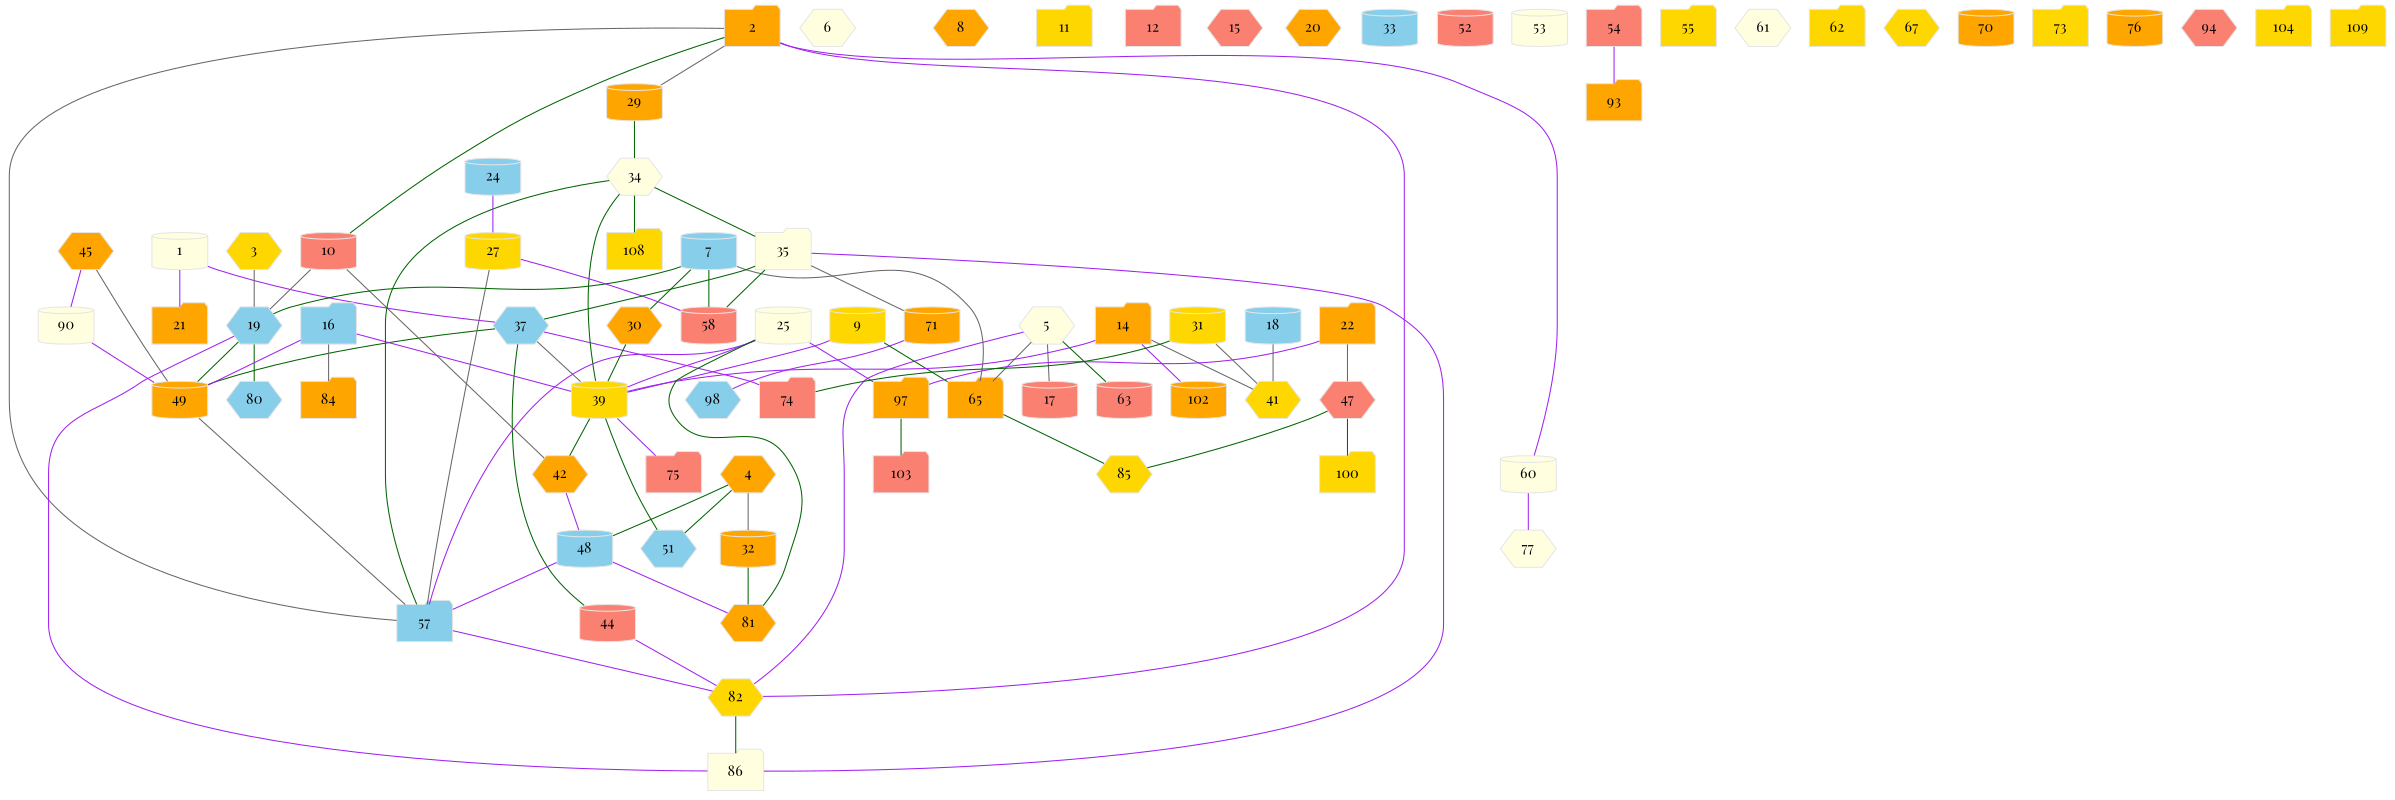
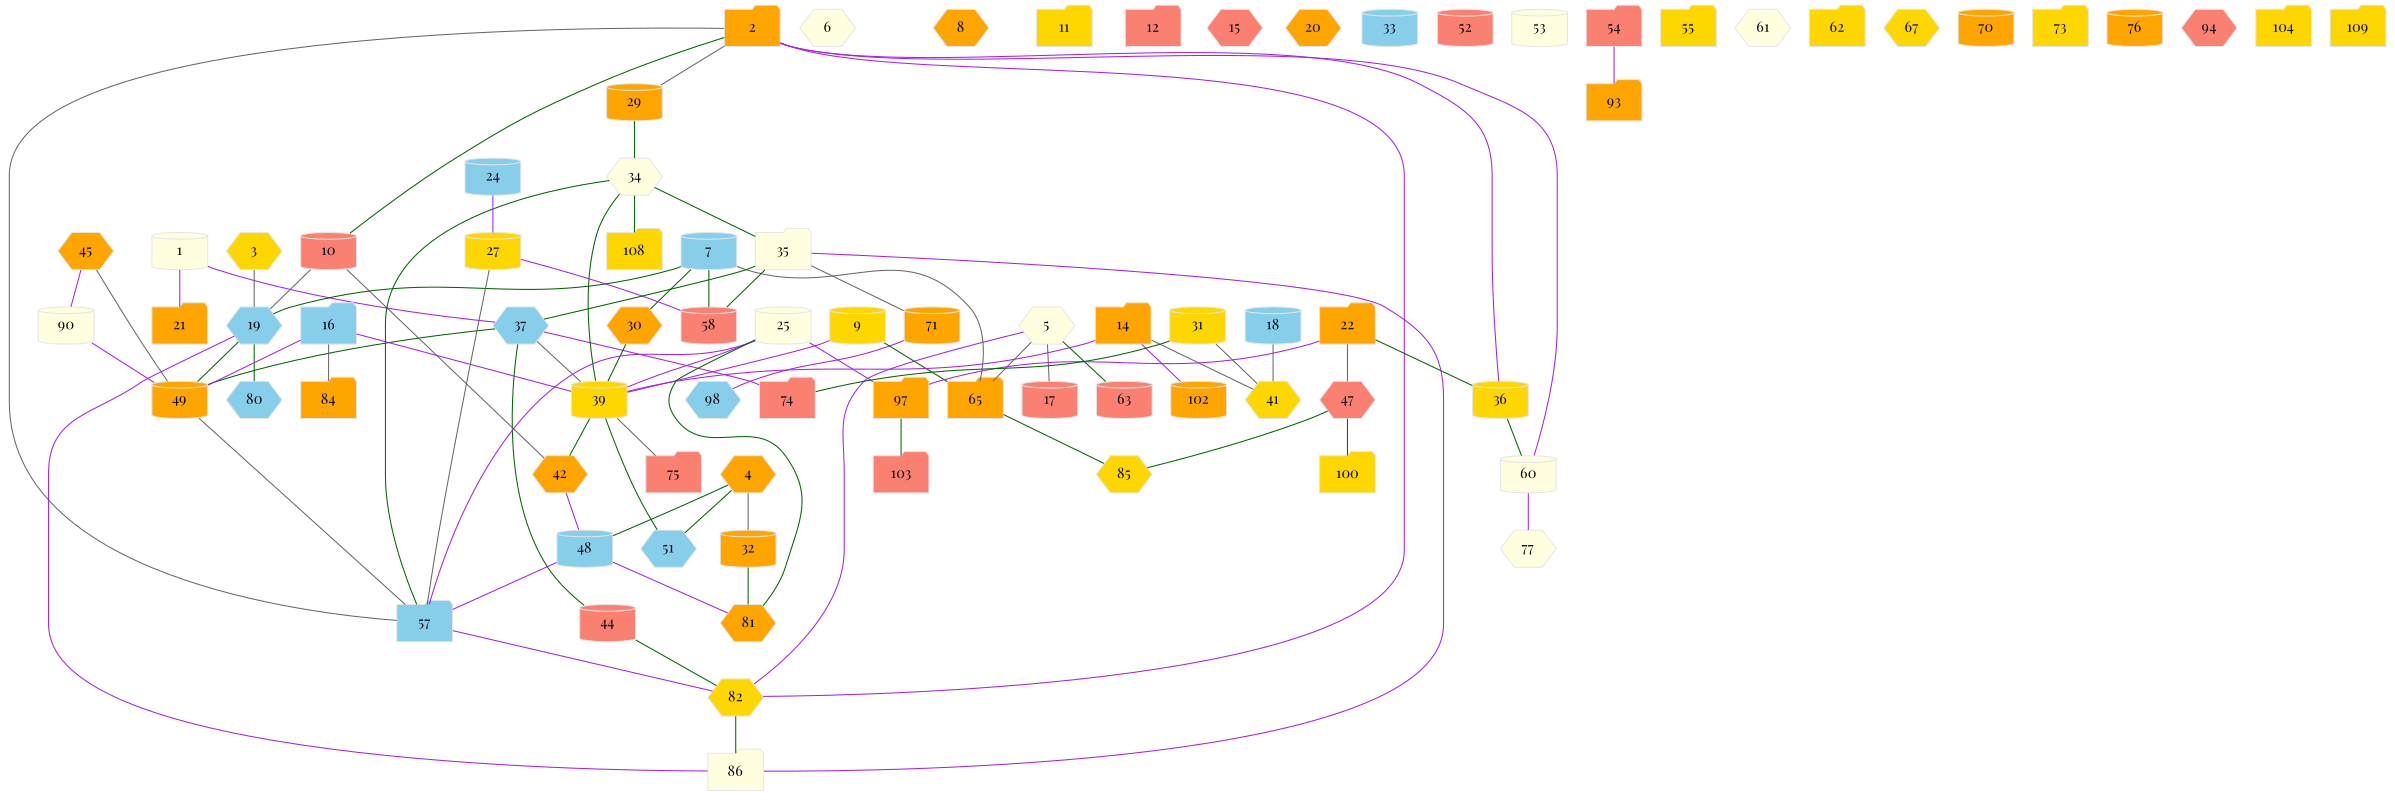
node "36": added
edge "39" -- "75": color purple -> gray40
edge "44" -- "82": color purple -> darkgreen
